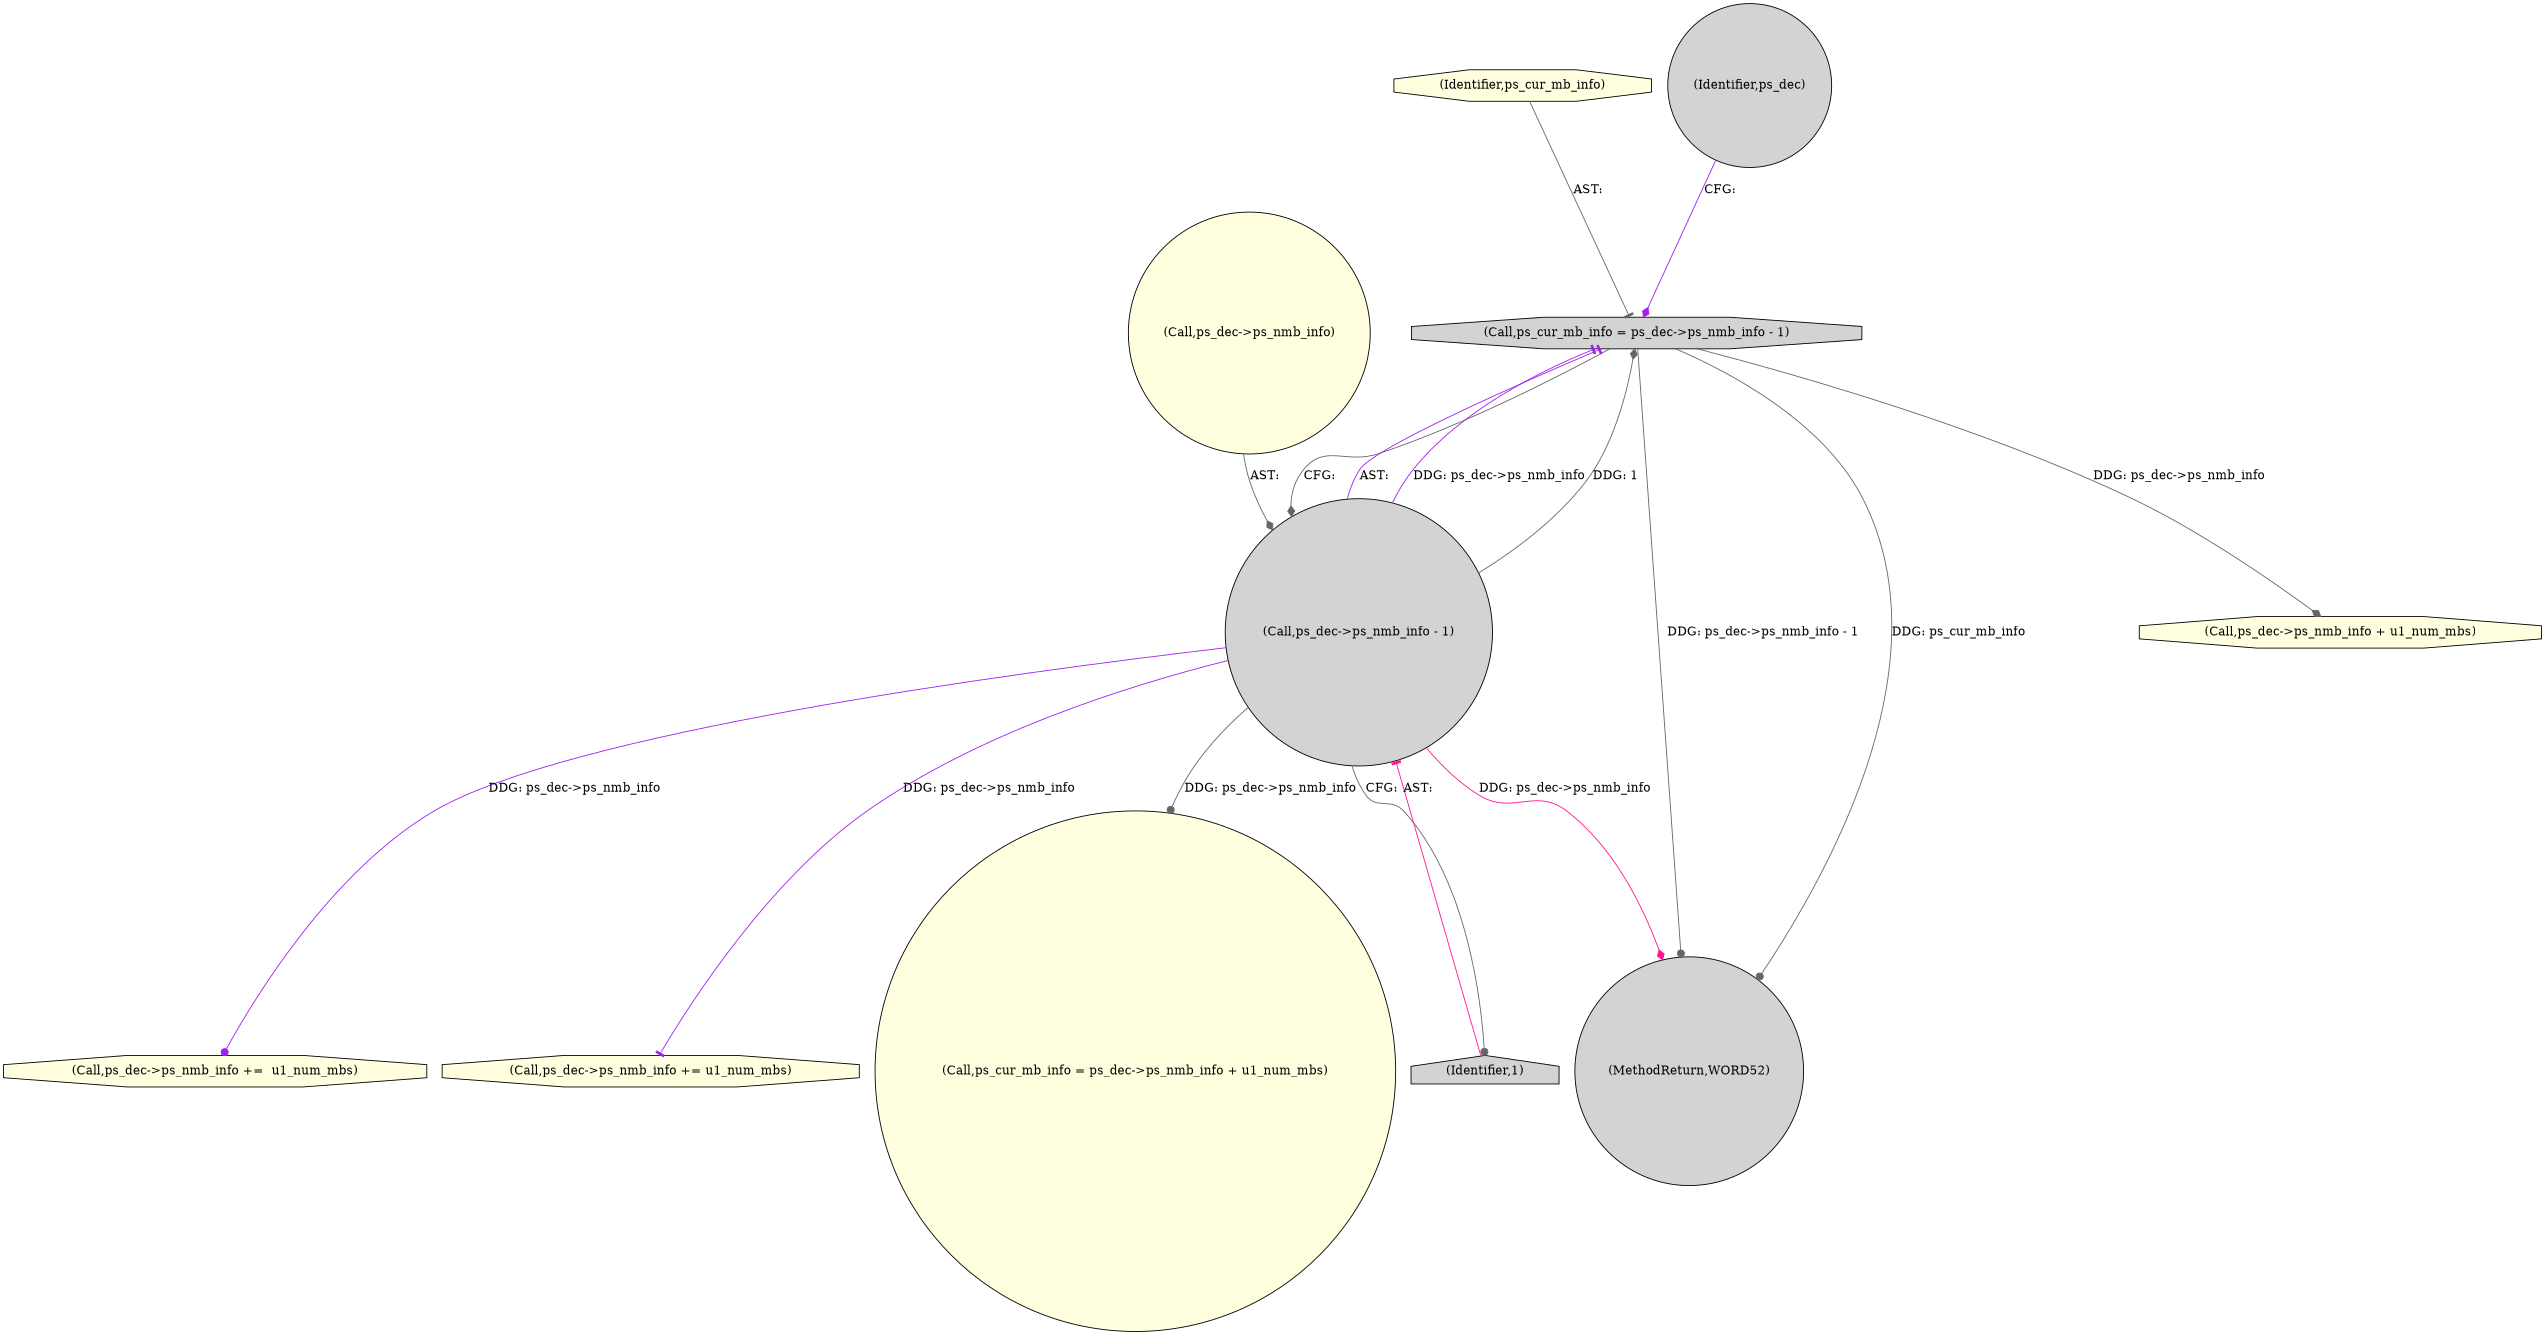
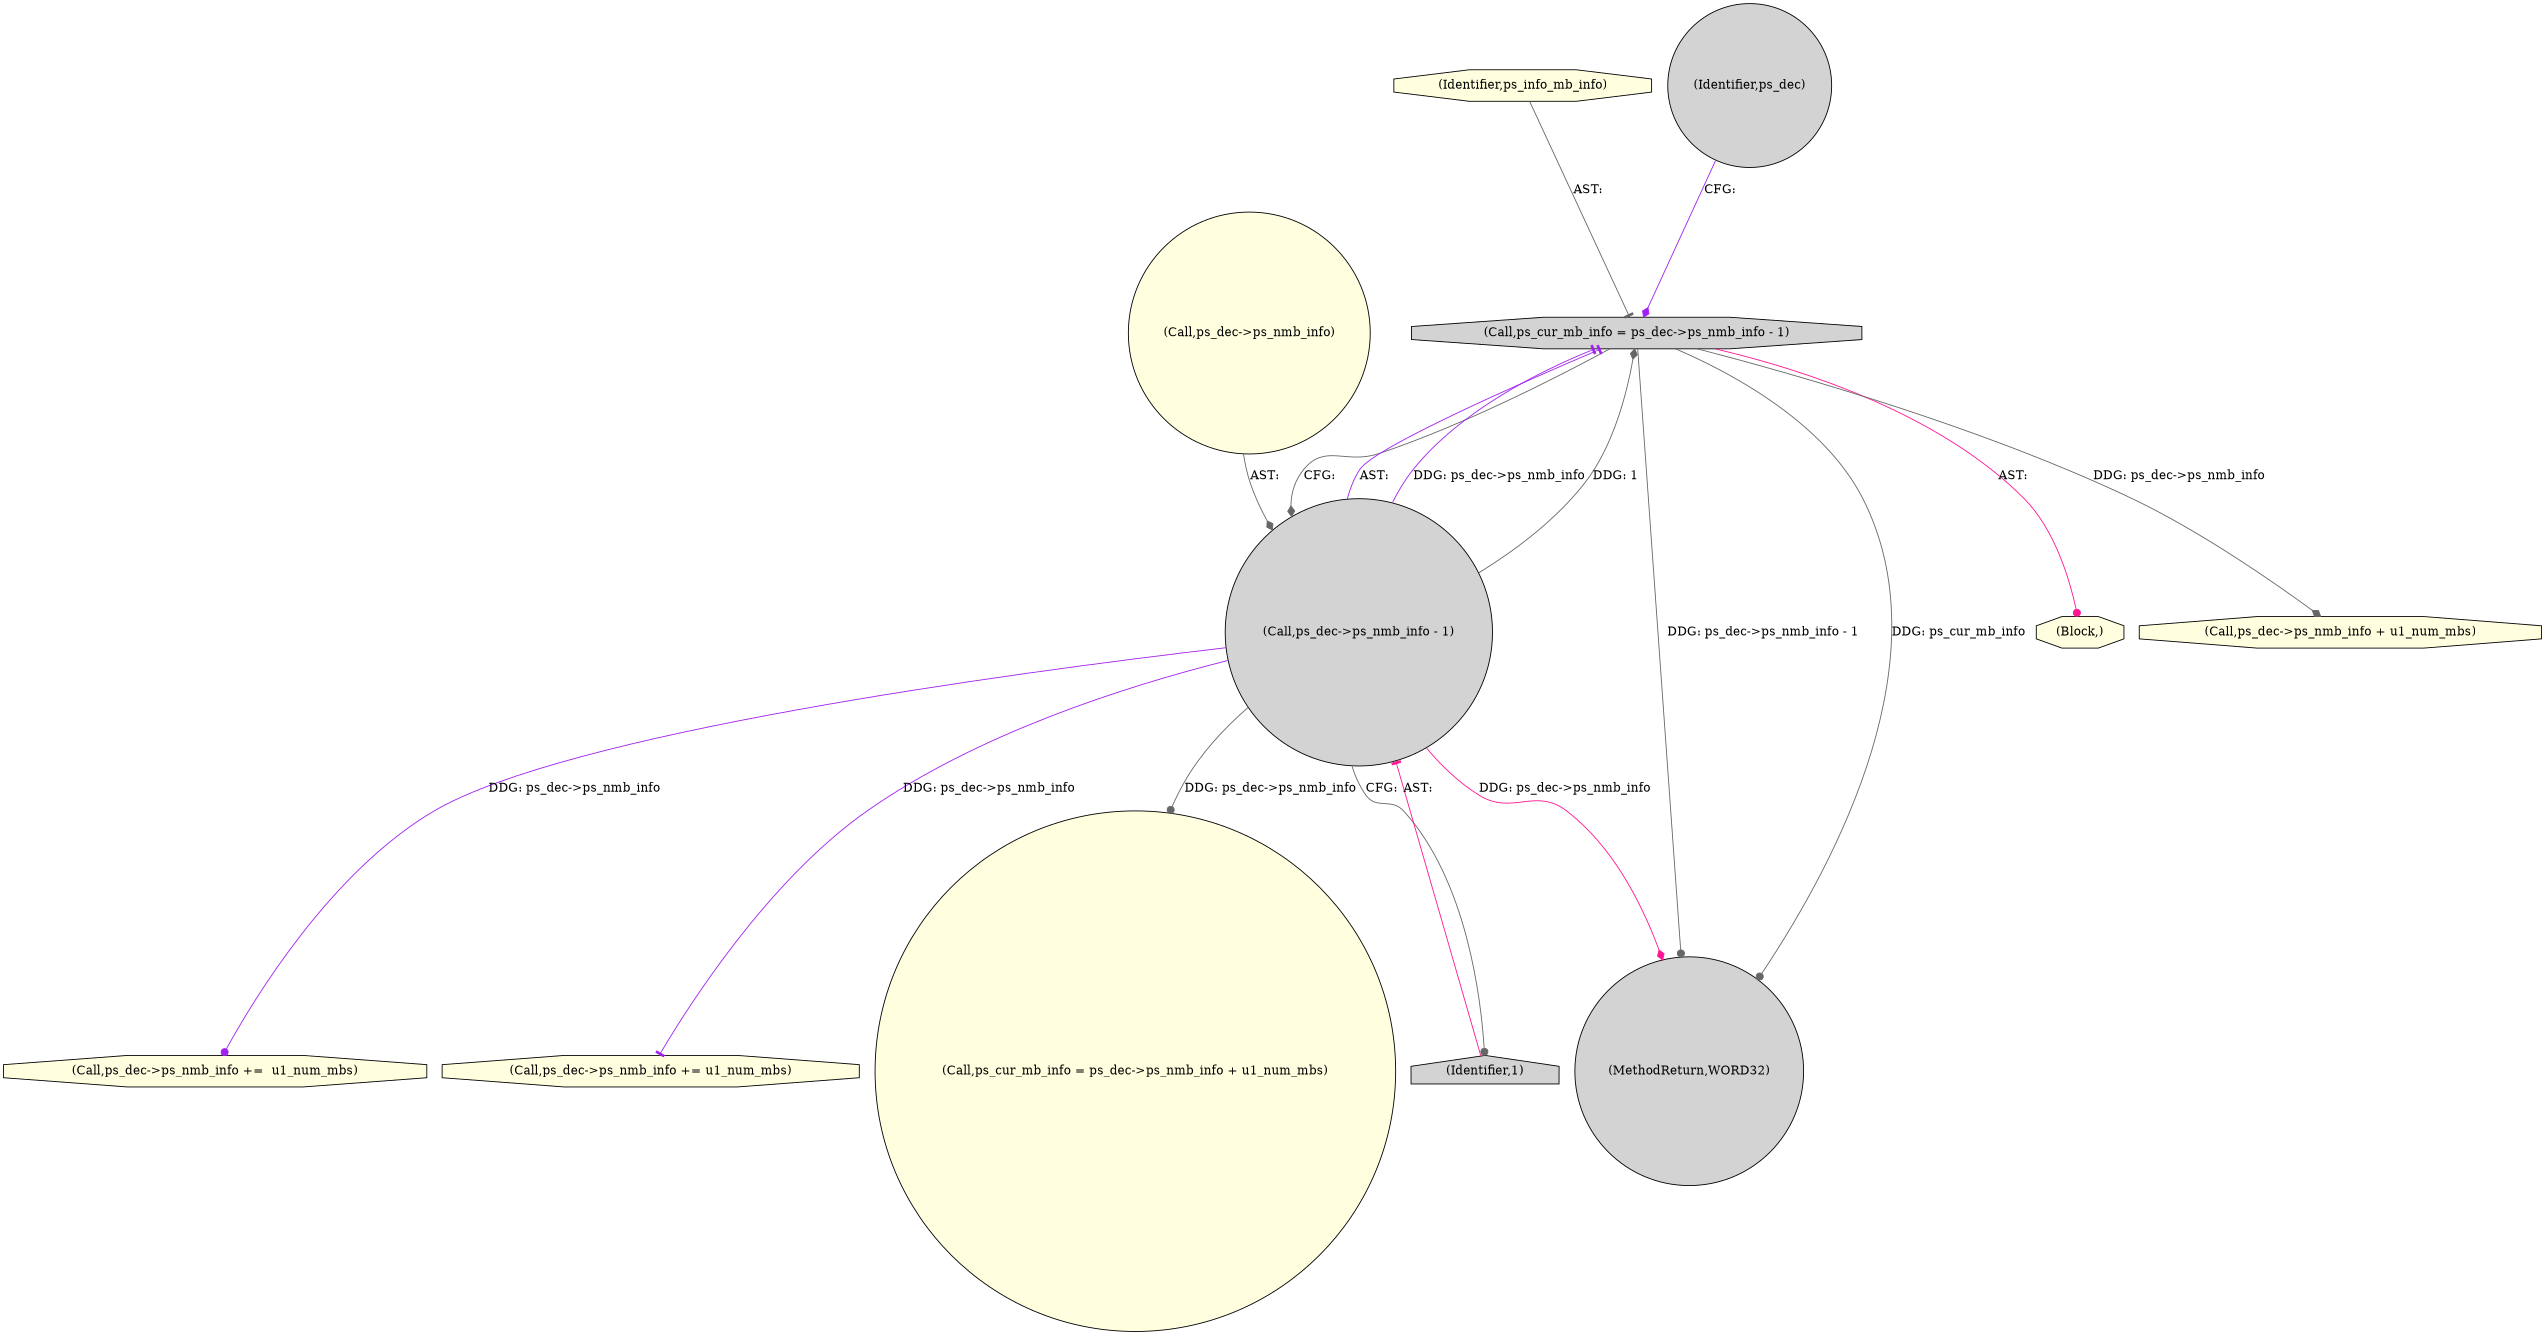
node "(Identifier,ps_cur_mb_info)": label "(Identifier,ps_cur_mb_info)" -> "(Identifier,ps_info_mb_info)"
node "(Block,)": added
node "(MethodReturn,WORD52)": label "(MethodReturn,WORD52)" -> "(MethodReturn,WORD32)"
